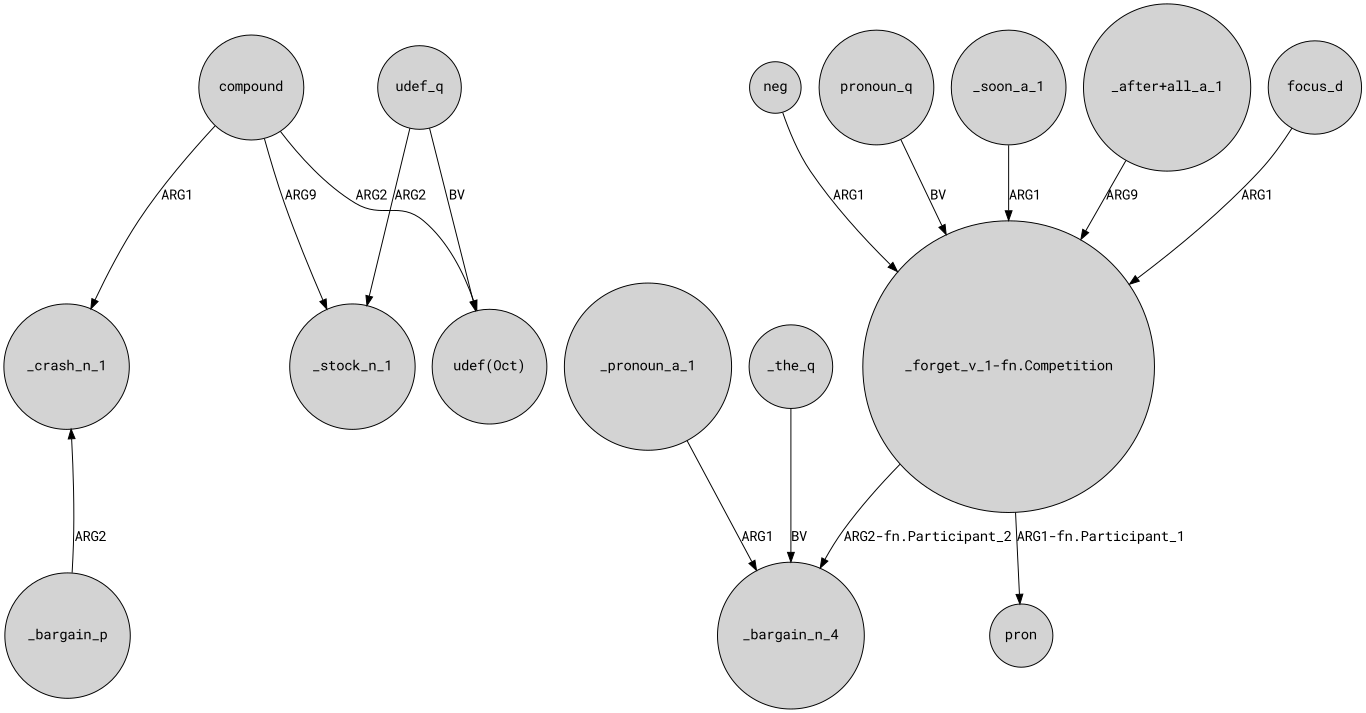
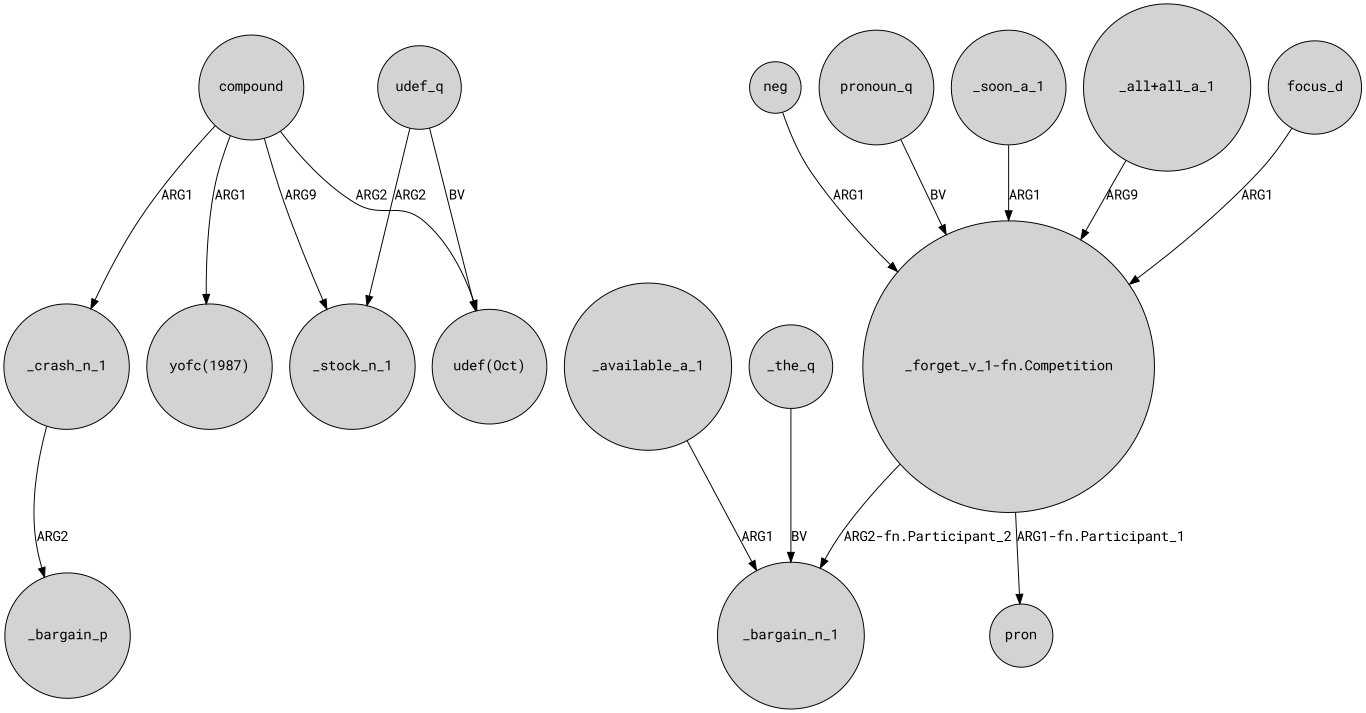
node "_after+all_a_1": label "_after+all_a_1" -> "_all+all_a_1"
node "yofc(1987)": added
node "_pronoun_a_1": label "_pronoun_a_1" -> "_available_a_1"
edge "_bargain_p" -> "_crash_n_1": reversed
node "_bargain_n_4": label "_bargain_n_4" -> "_bargain_n_1"
